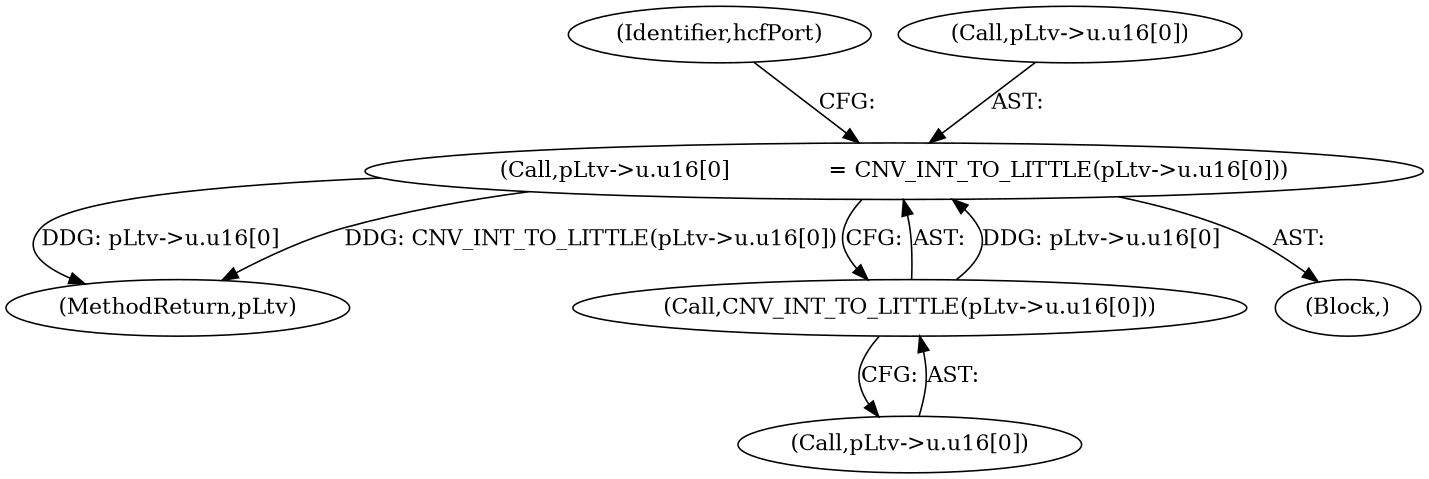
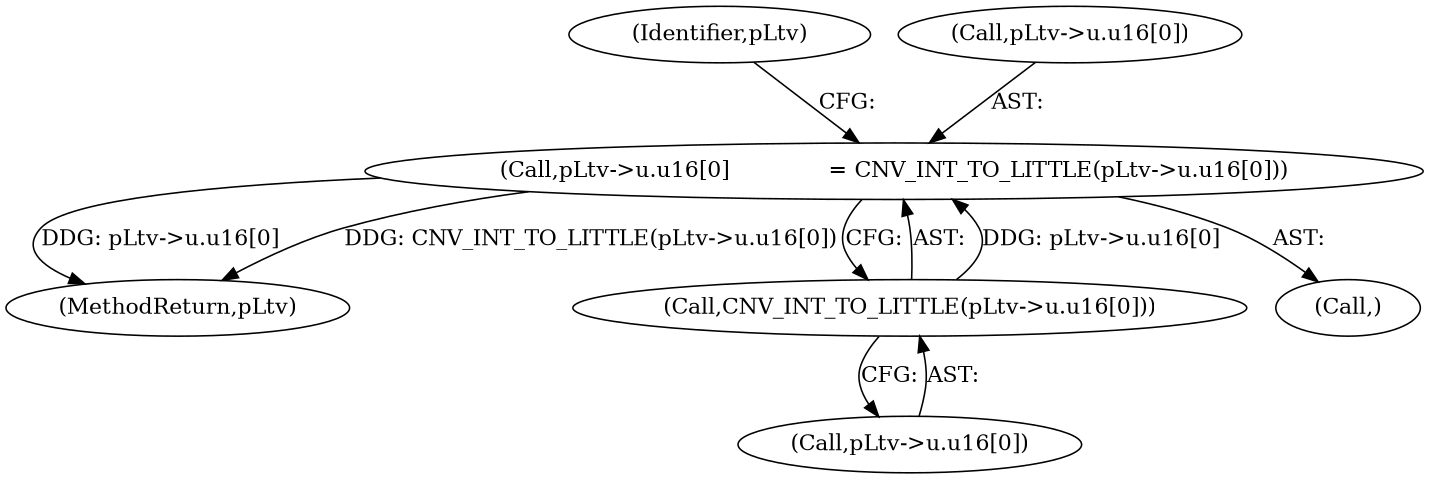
node "(Identifier,hcfPort)": label "(Identifier,hcfPort)" -> "(Identifier,pLtv)"
node "(Block,)": label "(Block,)" -> "(Call,)"
